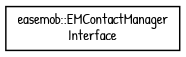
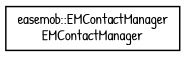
node "easemob::EMContactManager Interface": label "easemob::EMContactManager Interface" -> "easemob::EMContactManager EMContactManager"
